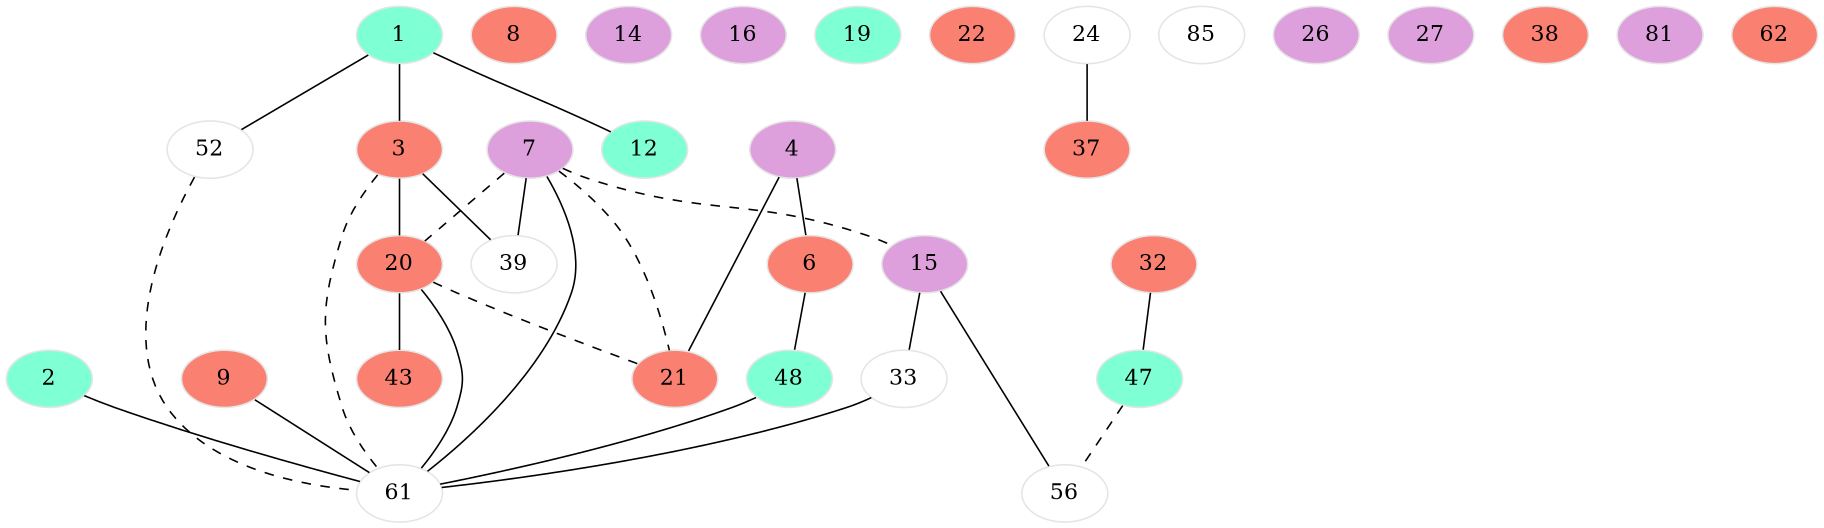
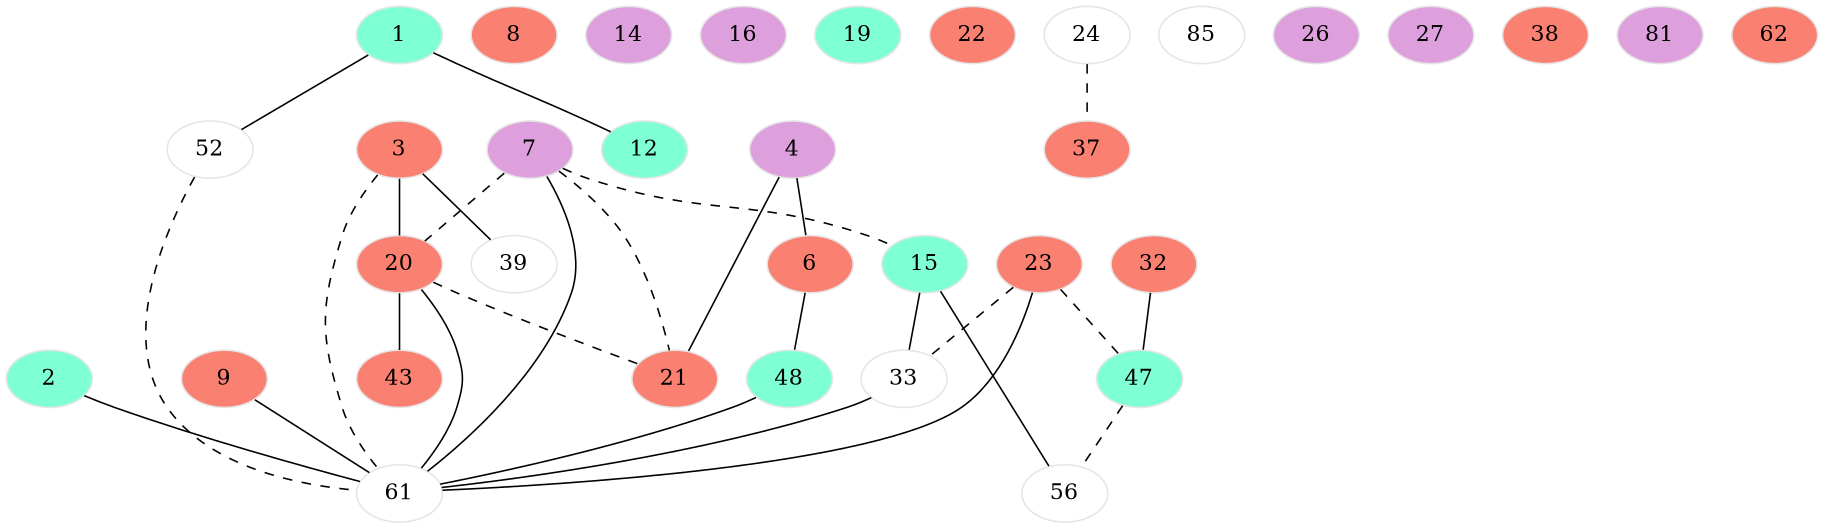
edge "1" -- "3": removed
edge "24" -- "37": style solid -> dashed
edge "7" -- "39": removed
node "15": fillcolor plum -> aquamarine
node "23": added
